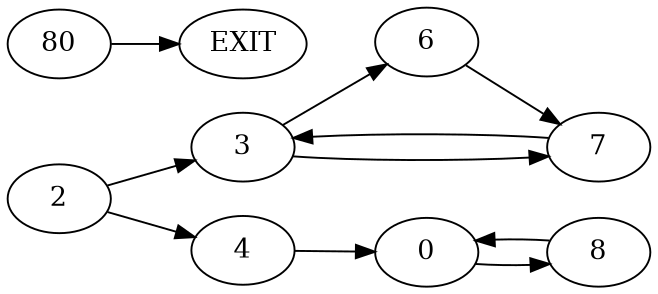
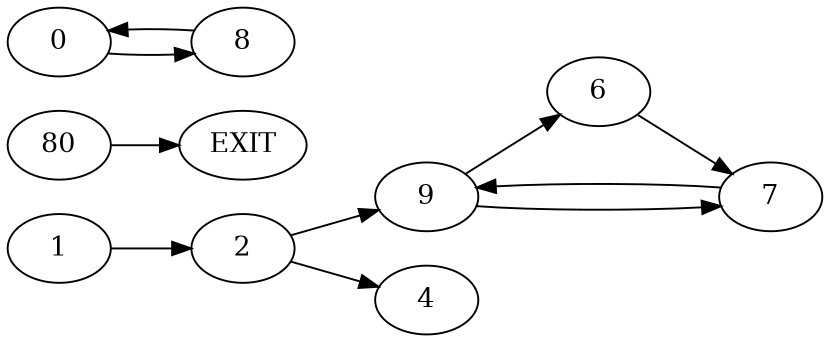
node "3": label "3" -> "9"
node "1": added
edge "4" -> "0": removed
